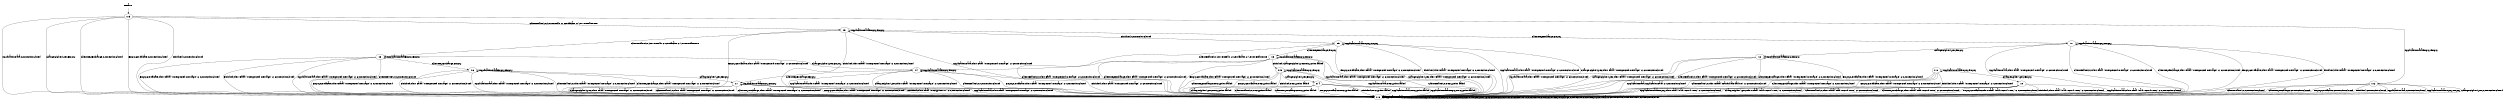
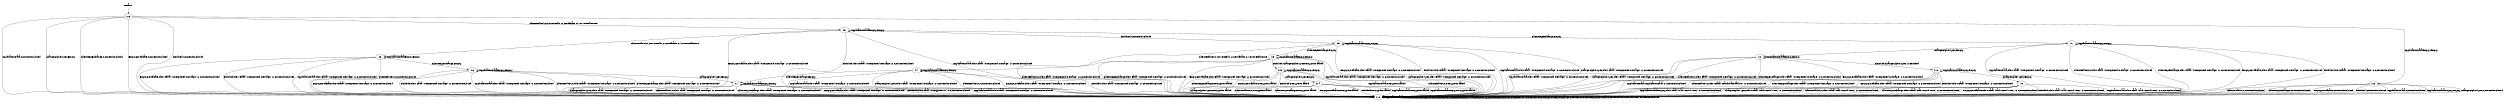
edge "s8" -> "s4": removed, label "ChangeCipherSpec/Empty"
edge "s2" -> "s10": added, label "Finished/ChangeCipherSpec & Finished"
